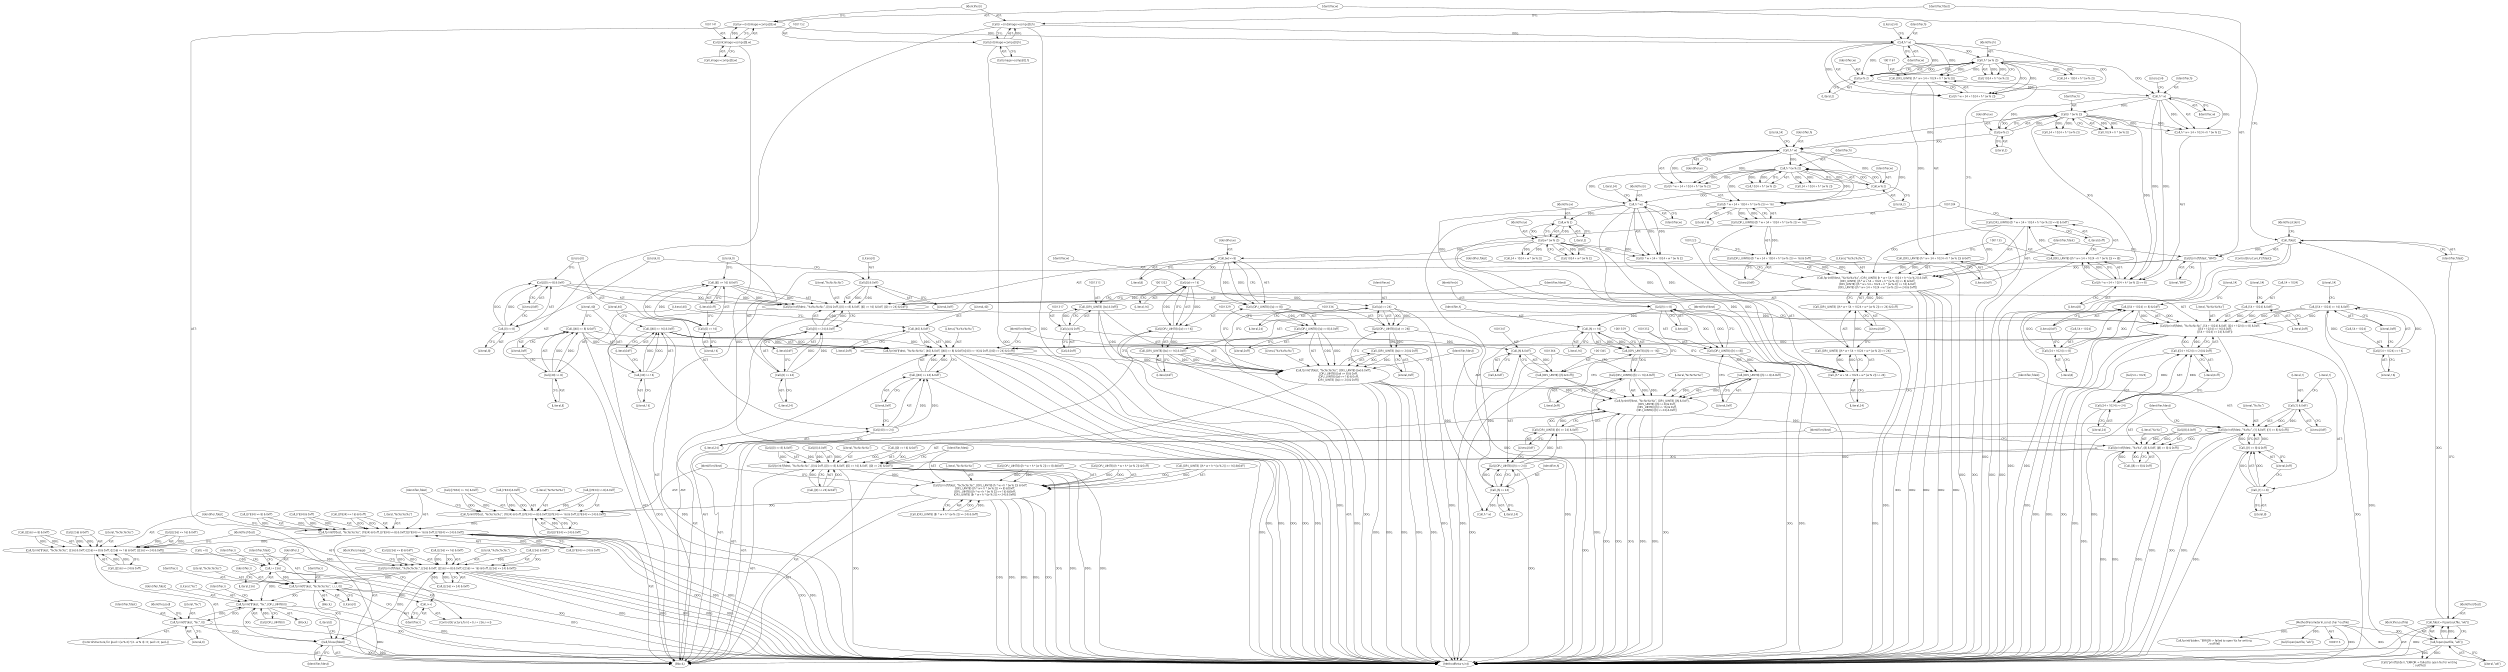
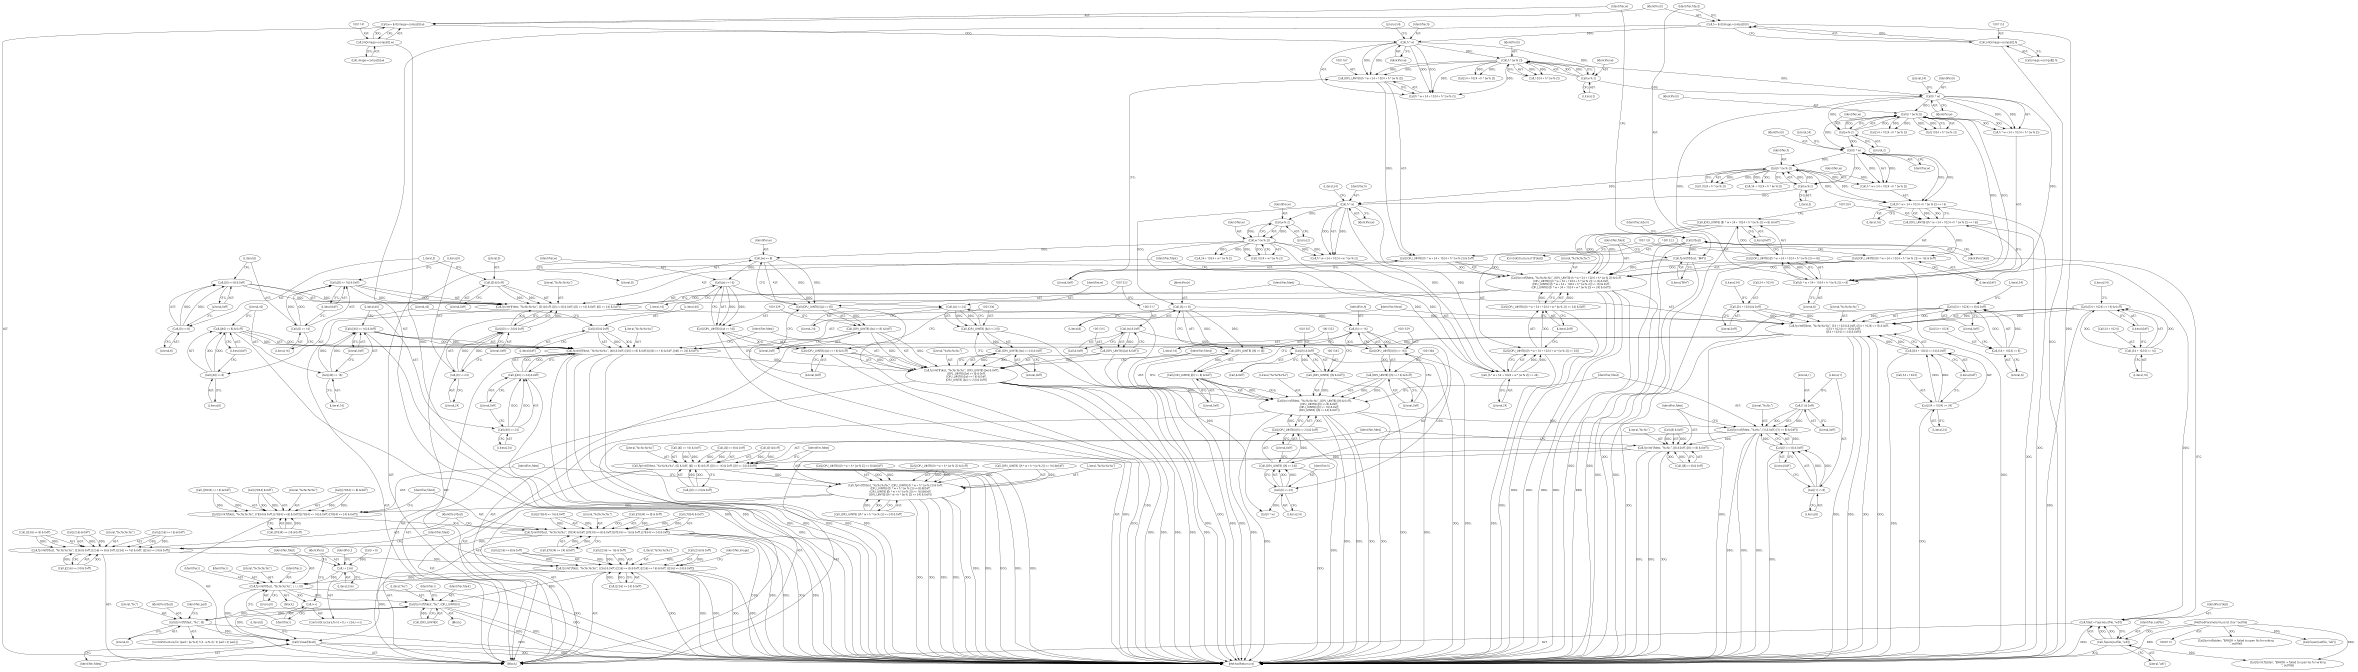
edge "1001322" -> "(Call,(OPJ_UINT8) ((w) & 0xff))": now "1001322" -> "1001317"
edge "(Call,(OPJ_UINT8) (h * w + 54 + 1024 + h * (w % 2)) & 0xff)" -> "(MethodReturn,int)": removed, label "DDG:"
